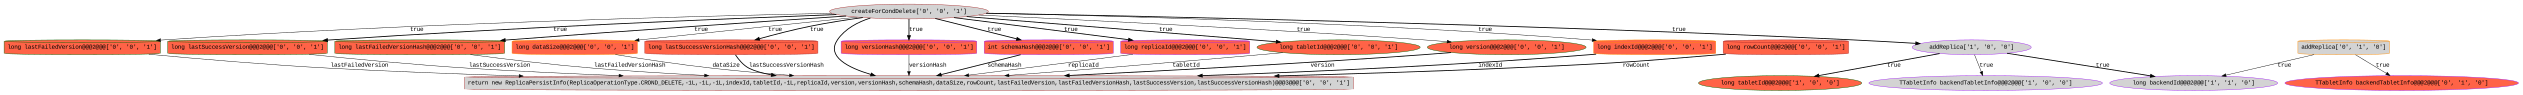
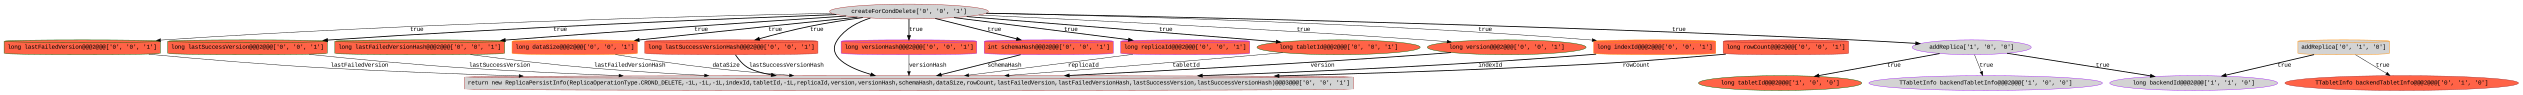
edge "createForCondDelete['0', '0', '1']" -> "long dataSize@@@2@@@['0', '0', '1']": style solid -> bold
edge "addReplica['0', '1', '0']" -> "long backendId@@@2@@@['1', '1', '0']": style solid -> bold
node "TTabletInfo backendTabletInfo@@@2@@@['0', '1', '0']": color purple -> brown
